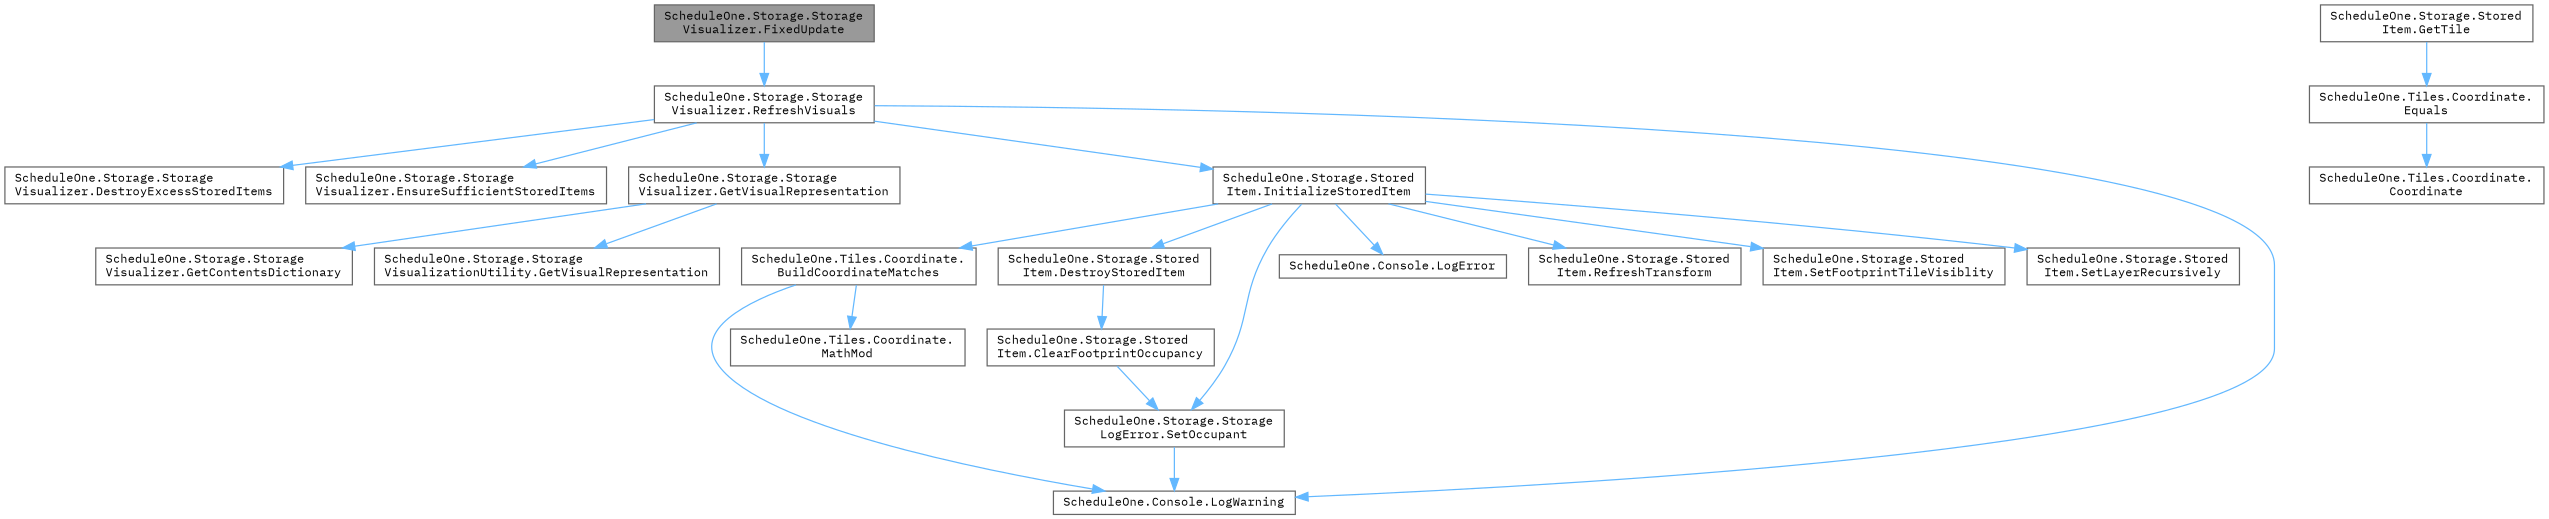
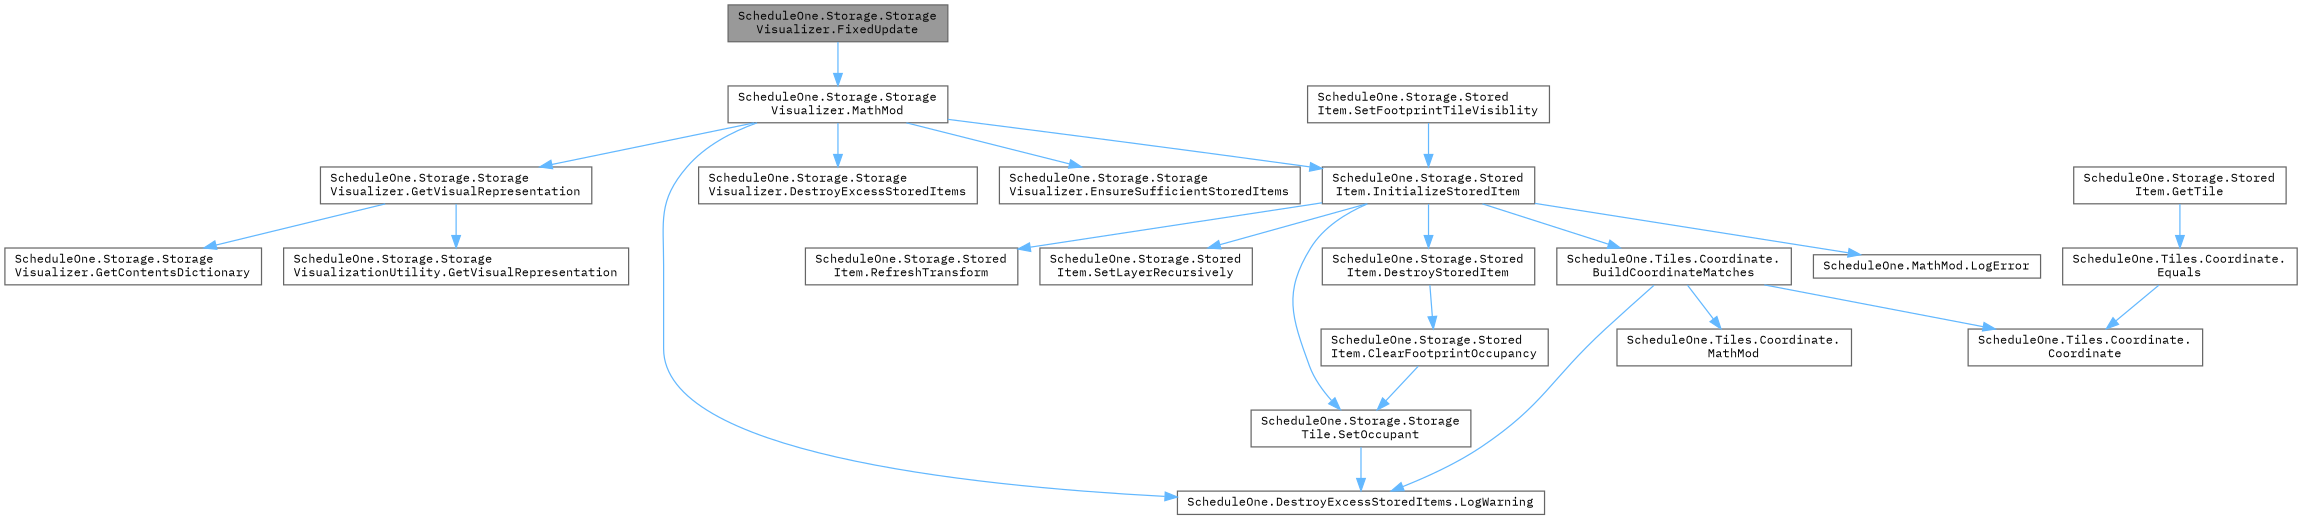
node "ScheduleOne.Storage.Storage Visualizer.RefreshVisuals": label "ScheduleOne.Storage.Storage Visualizer.RefreshVisuals" -> "ScheduleOne.Storage.Storage Visualizer.MathMod"
edge "ScheduleOne.Storage.Stored Item.InitializeStoredItem" -> "ScheduleOne.Storage.Stored Item.SetFootprintTileVisiblity": reversed
node "ScheduleOne.Console.LogError": label "ScheduleOne.Console.LogError" -> "ScheduleOne.MathMod.LogError"
edge "ScheduleOne.Tiles.Coordinate. BuildCoordinateMatches" -> "ScheduleOne.Tiles.Coordinate. Coordinate": added
node "ScheduleOne.Storage.Storage LogError.SetOccupant": label "ScheduleOne.Storage.Storage LogError.SetOccupant" -> "ScheduleOne.Storage.Storage Tile.SetOccupant"
node "ScheduleOne.Console.LogWarning": label "ScheduleOne.Console.LogWarning" -> "ScheduleOne.DestroyExcessStoredItems.LogWarning"
